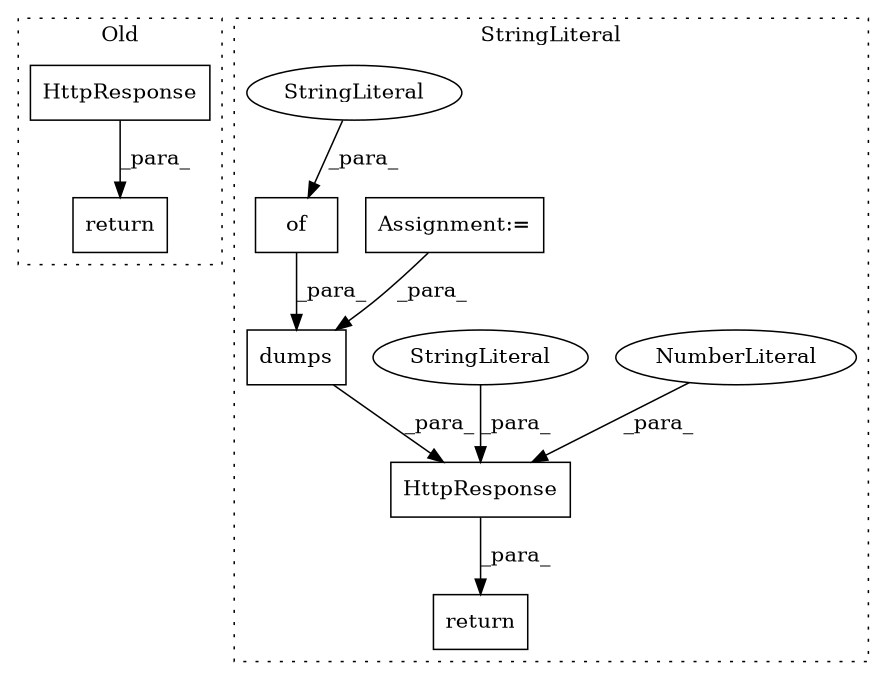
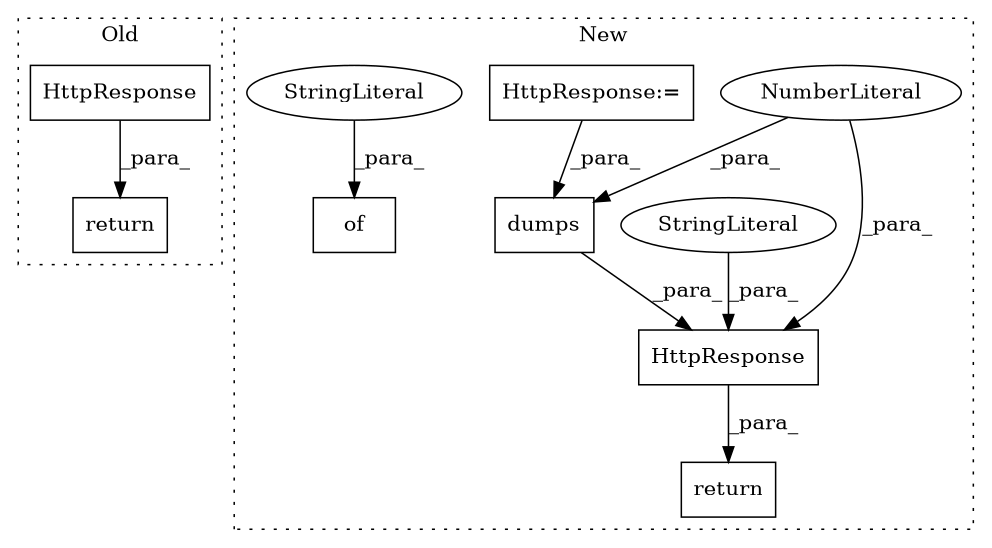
cluster "StringLiteral": label "StringLiteral" -> "New"
node "Assignment:=": label "Assignment:=" -> "HttpResponse:="
edge "of" -> "dumps": now "NumberLiteral" -> "dumps"
